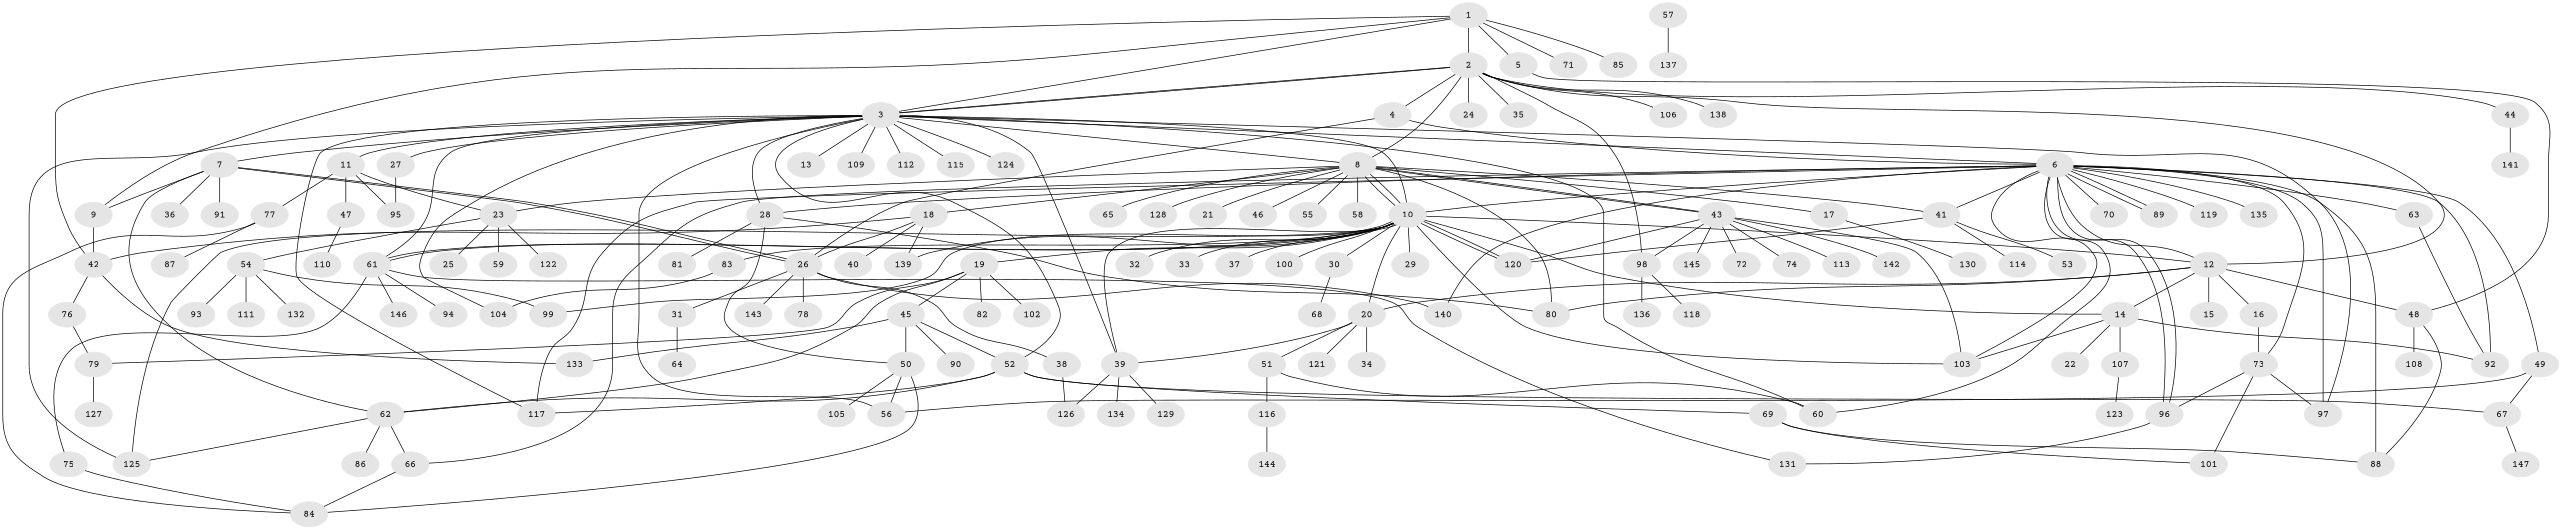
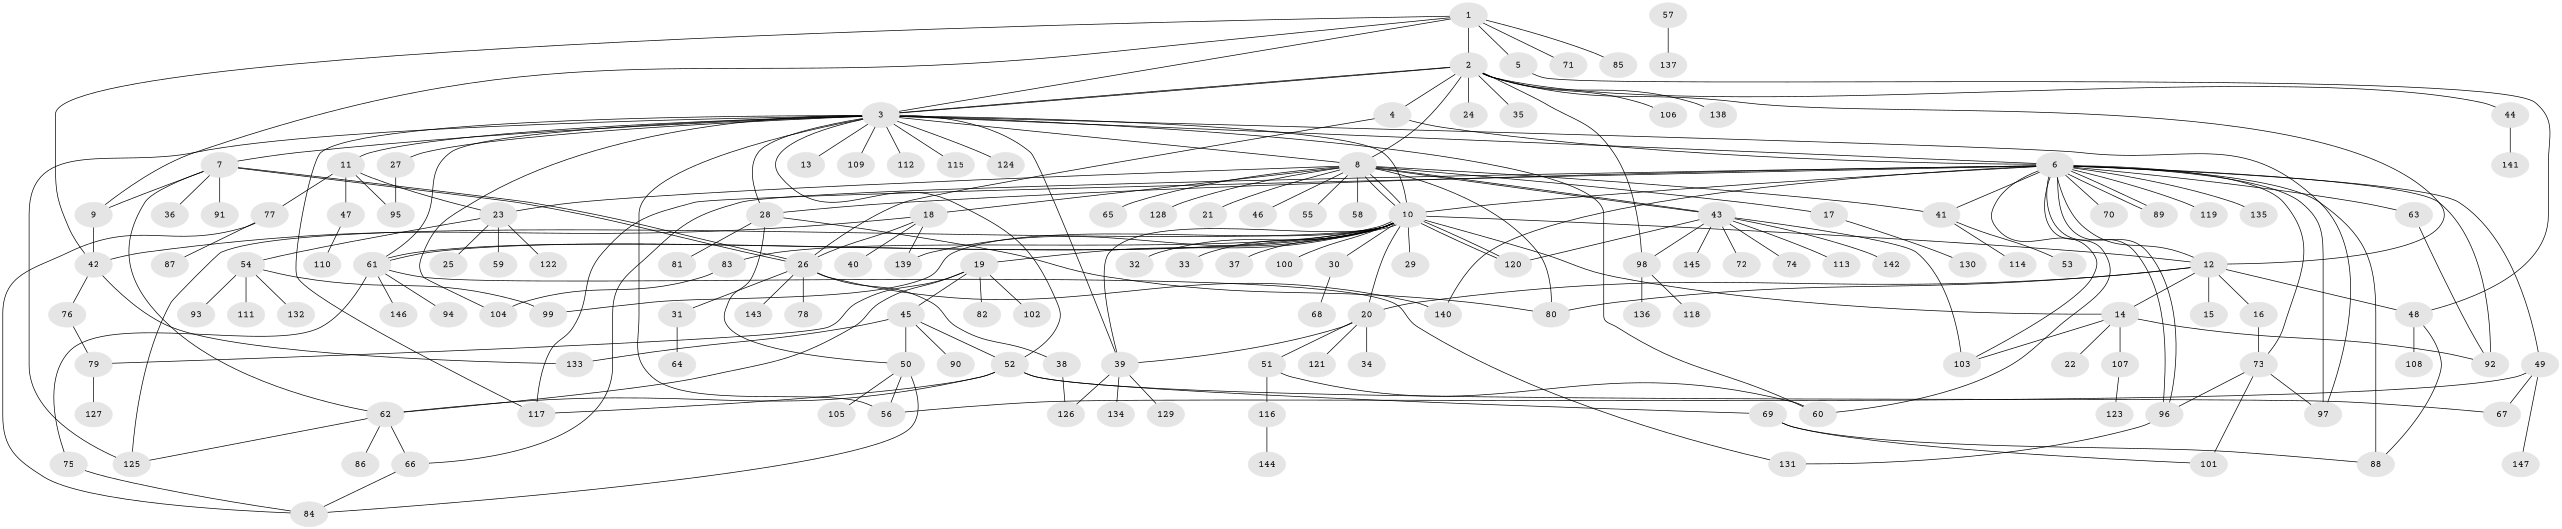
edge "41" -- "120": removed
edge "10" -- "103": removed
edge "67" -- "147": now "49" -- "147"
